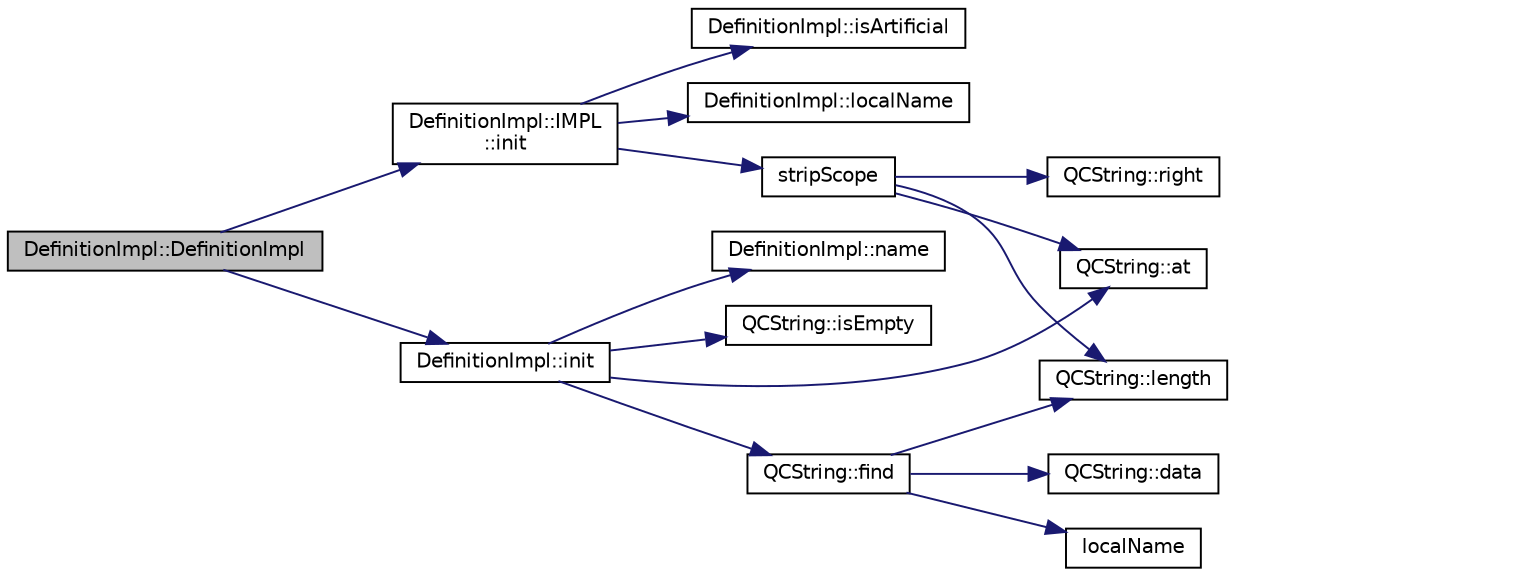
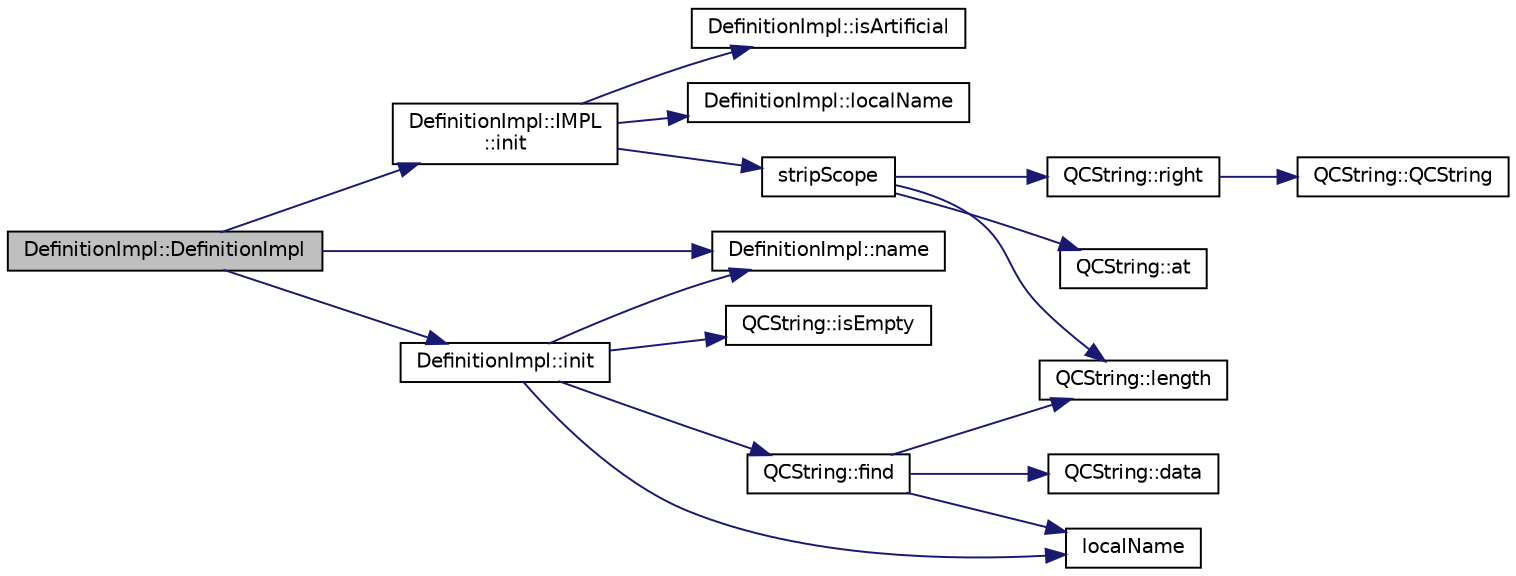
node "QCString::QCString": added
edge "DefinitionImpl::DefinitionImpl" -> "DefinitionImpl::name": added
edge "DefinitionImpl::init" -> "QCString::at": now "DefinitionImpl::init" -> "localName"
